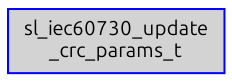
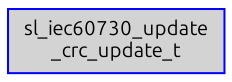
node "sl_iec60730_update _crc_params_t": label "sl_iec60730_update _crc_params_t" -> "sl_iec60730_update _crc_update_t"
